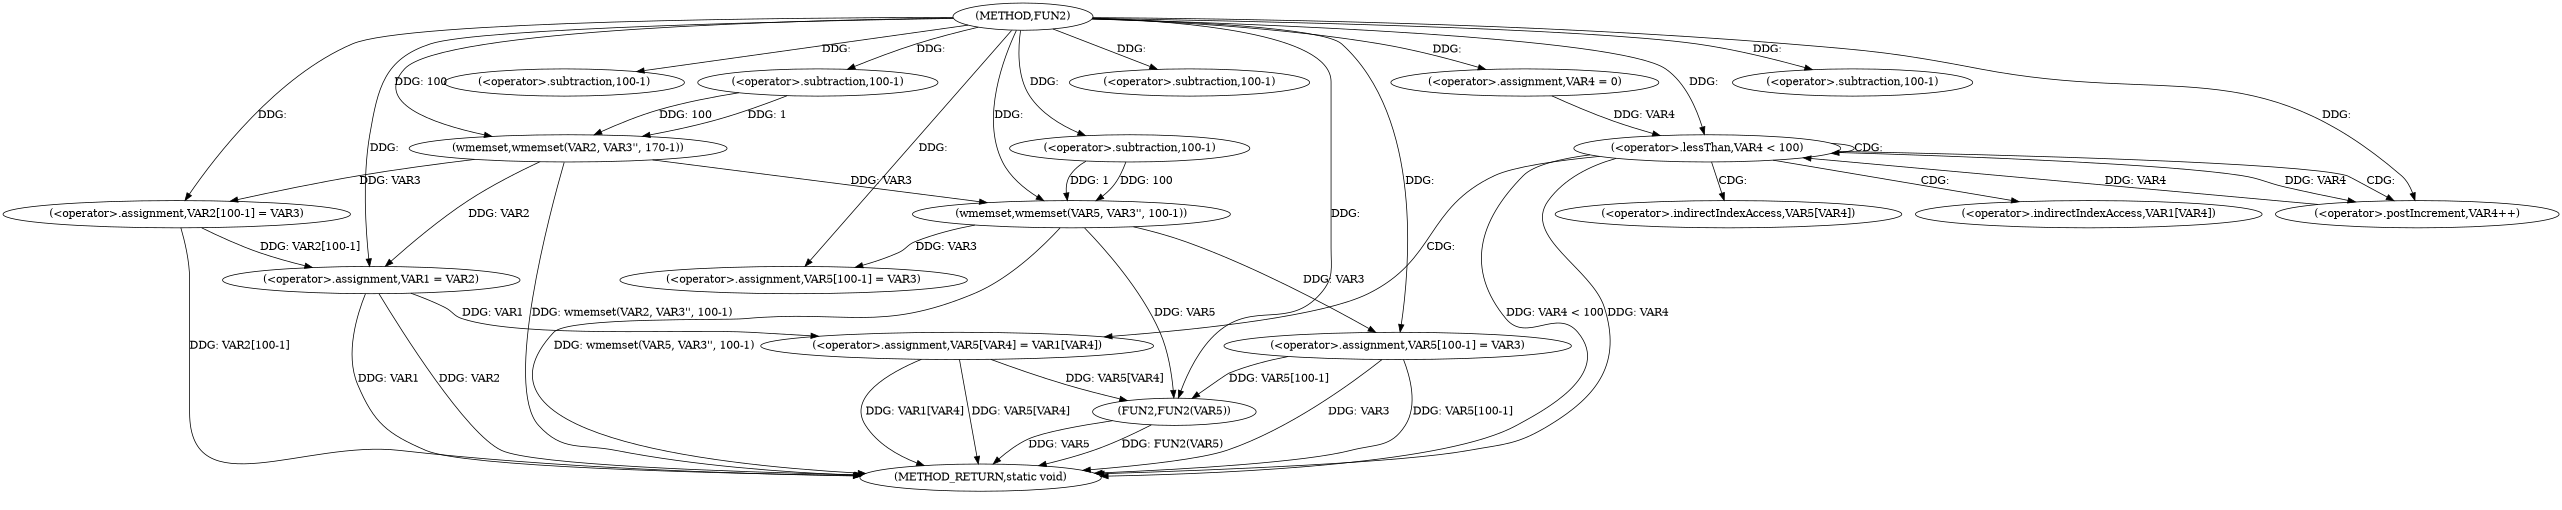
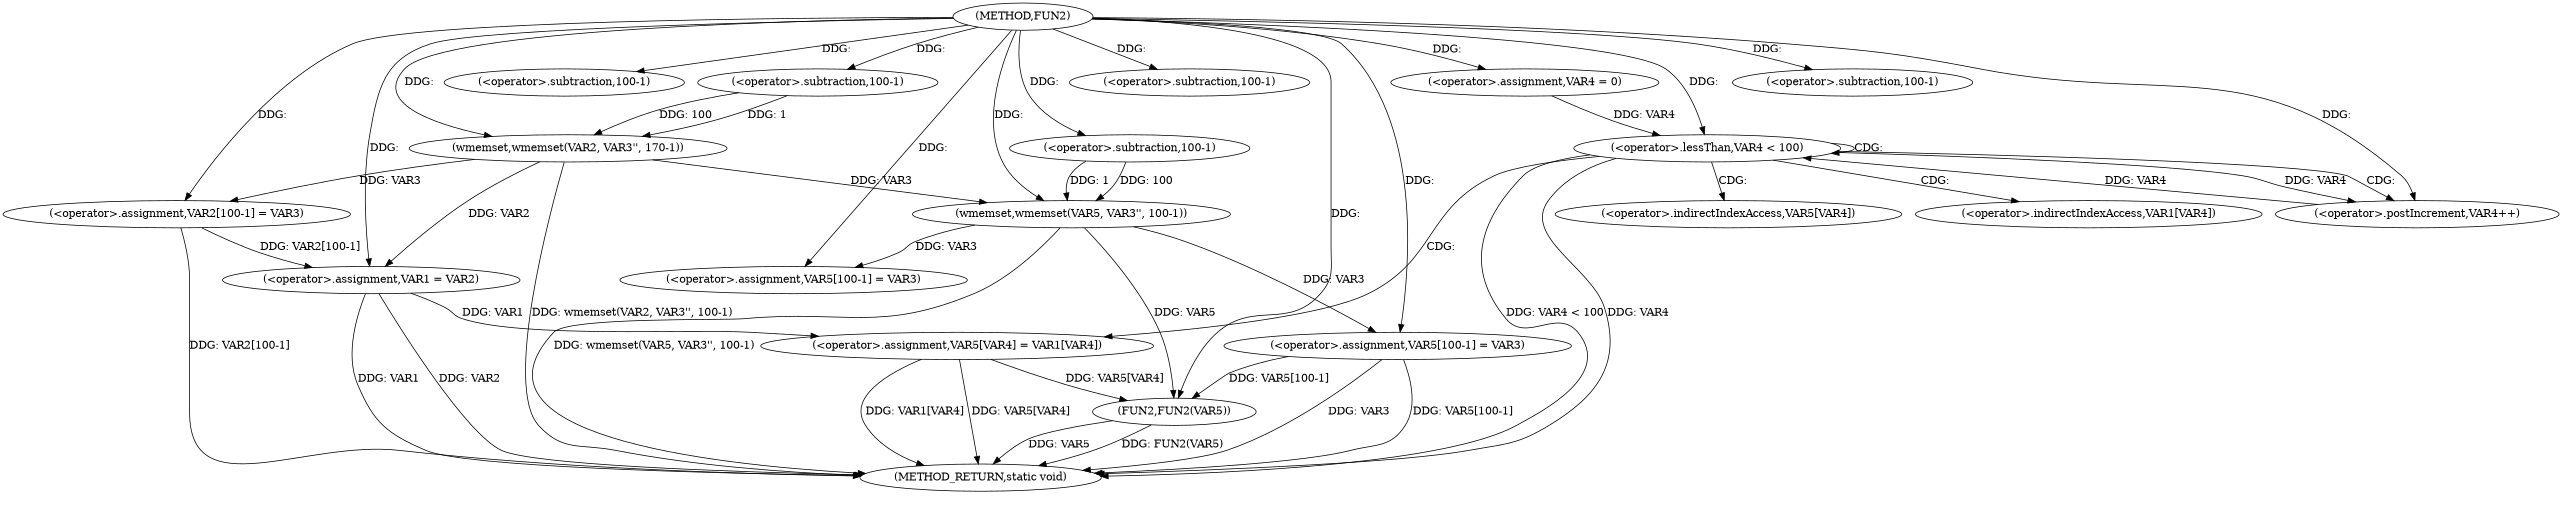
edge "(METHOD,FUN2)" -> "(wmemset,wmemset(VAR2, VAR3'', 170-1))": label "DDG: 100" -> "DDG: "
